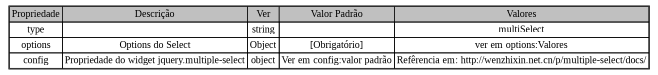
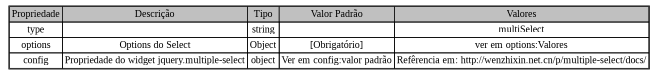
node "Propriedade": text "Ver" -> "Tipo"
